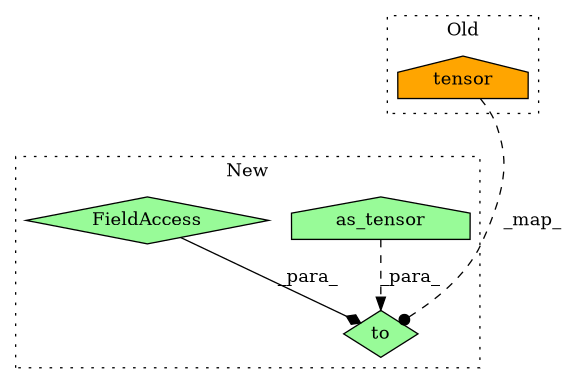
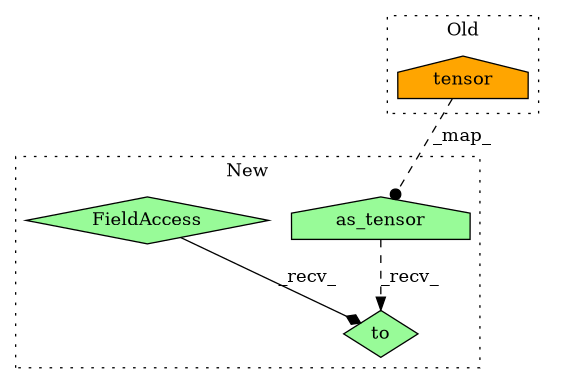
edge "tensor" -> "to": now "tensor" -> "as_tensor"
edge "FieldAccess" -> "to": label "_para_" -> "_recv_"
edge "as_tensor" -> "to": label "_para_" -> "_recv_"
